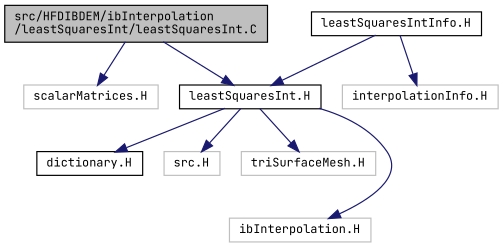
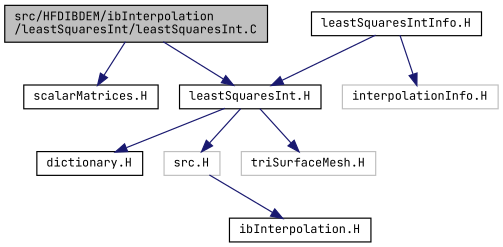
node "scalarMatrices.H": color grey75 -> black
edge "leastSquaresInt.H" -> "ibInterpolation.H": now "src.H" -> "ibInterpolation.H"
node "ibInterpolation.H": color grey75 -> black
